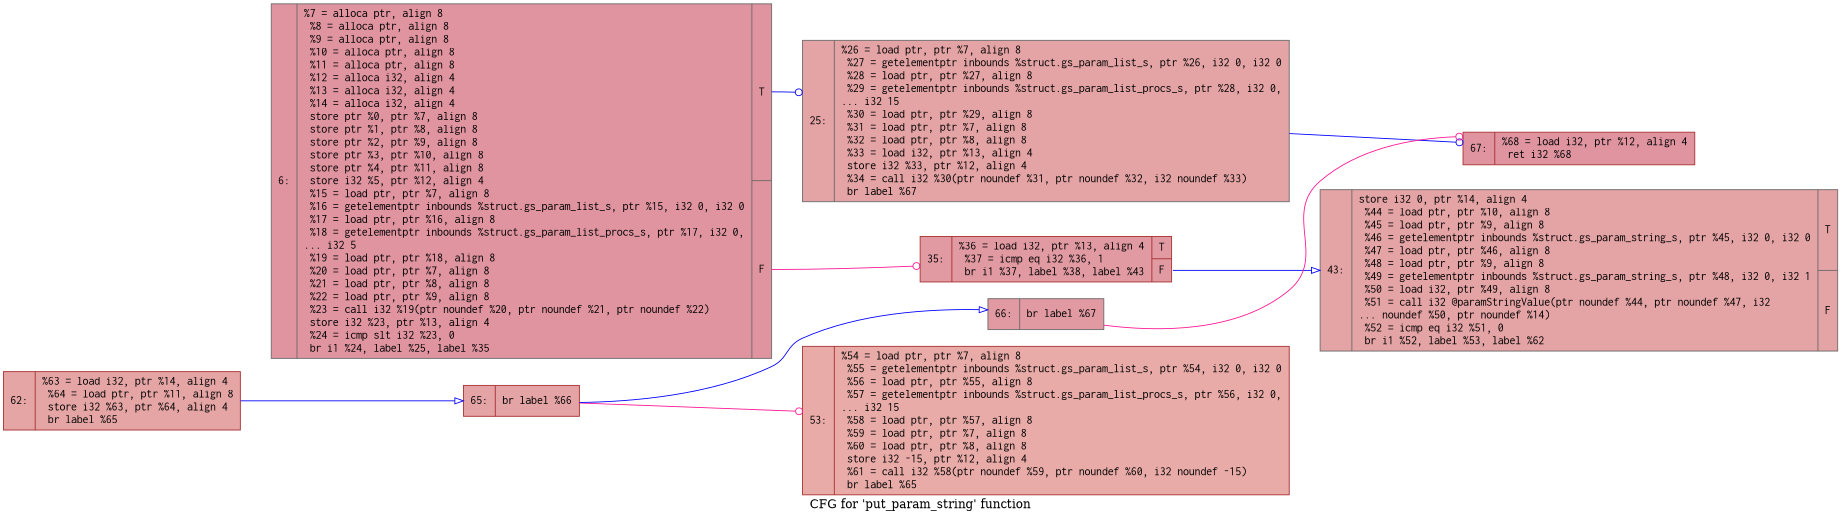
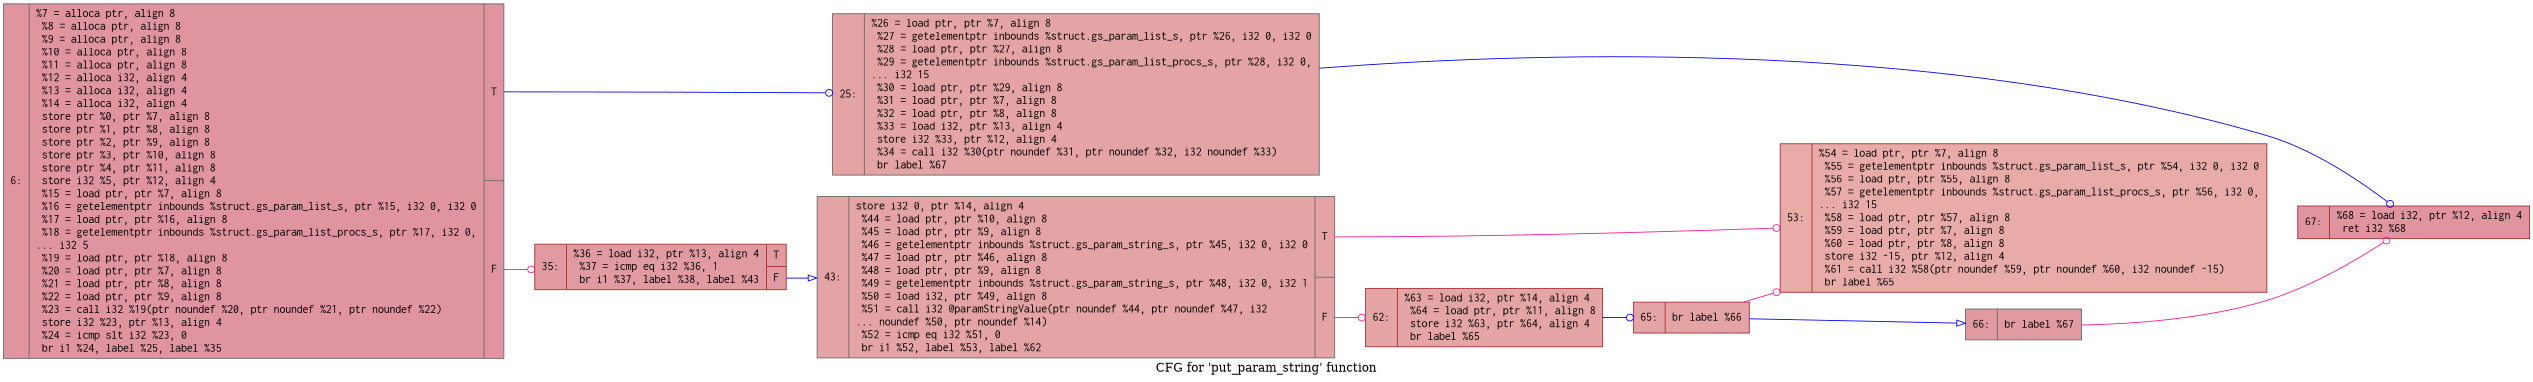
edge "43:" -> "53:": added
edge "43:" -> "62:": added
edge "62:" -> "65:": arrowhead onormal -> odot
